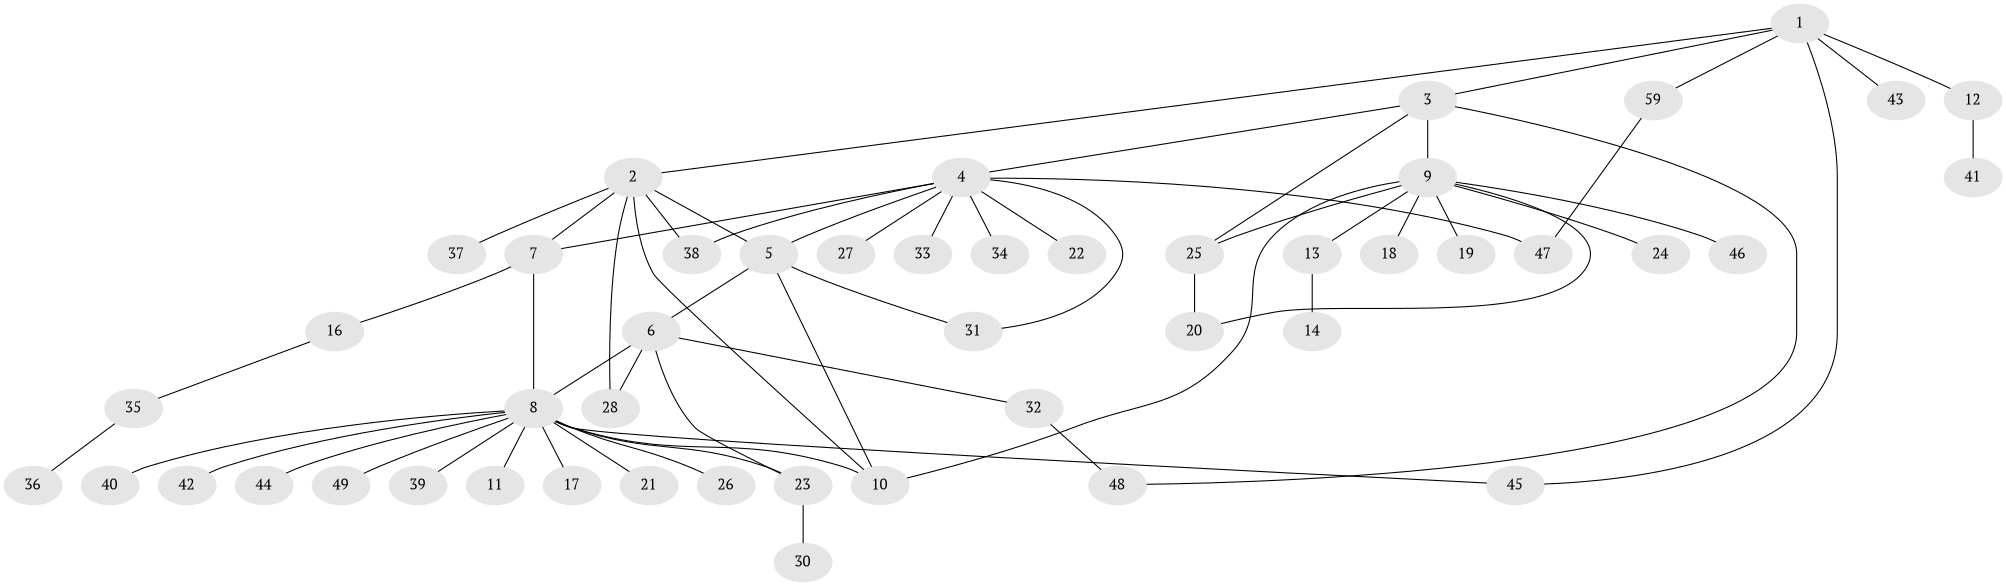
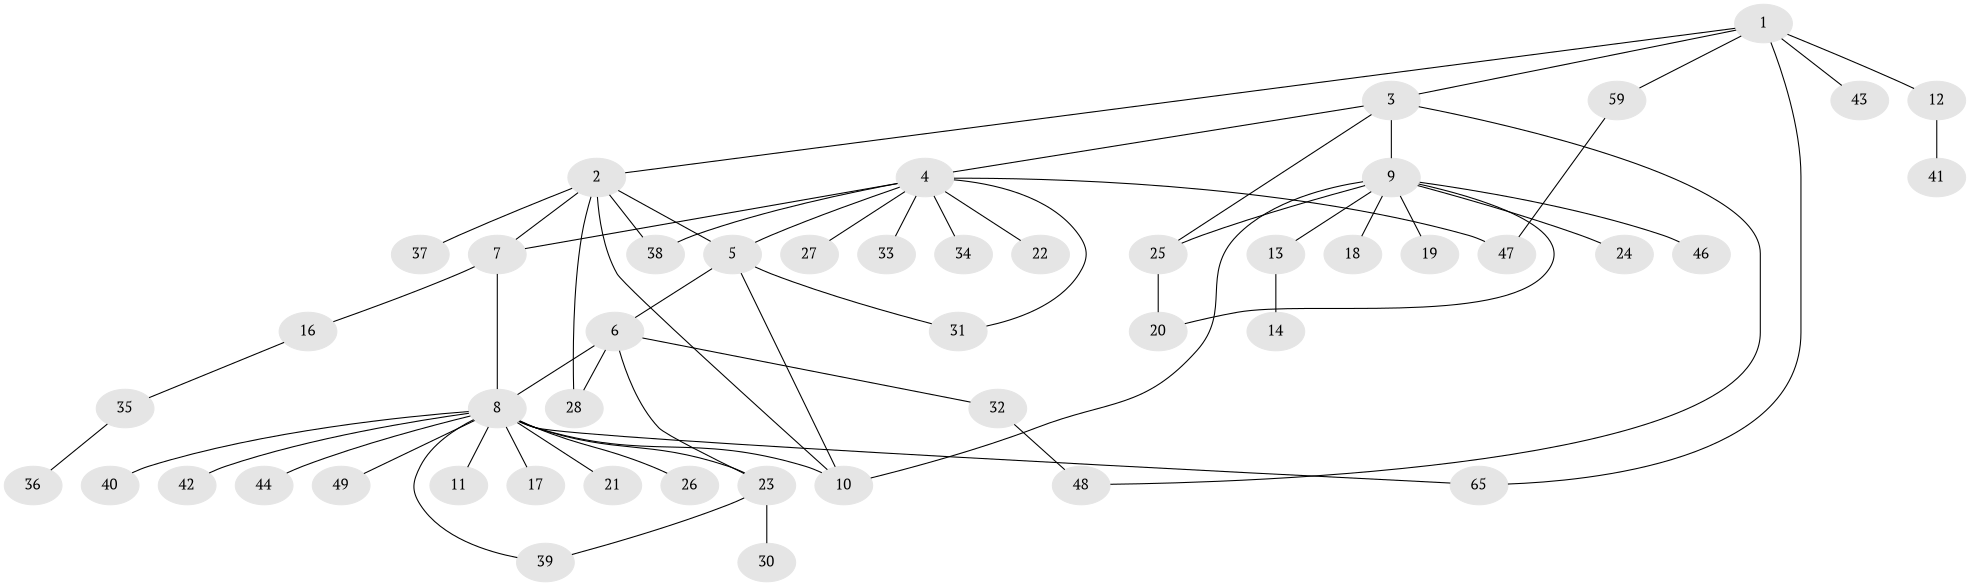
node "45": label "45" -> "65"
edge "23" -- "39": added
